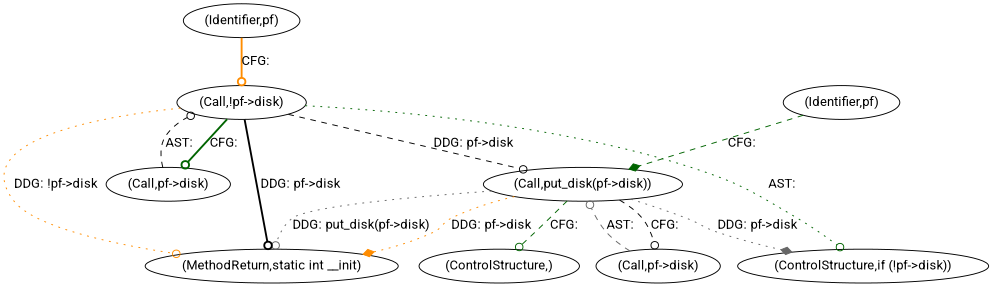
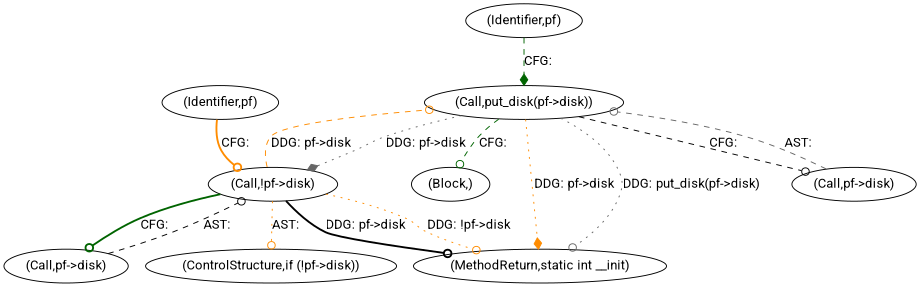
edge "(Call,!pf->disk)" -> "(ControlStructure,if (!pf->disk))": color darkgreen -> darkorange
edge "(Call,!pf->disk)" -> "(Call,put_disk(pf->disk))": color black -> darkorange
edge "(Call,put_disk(pf->disk))" -> "(ControlStructure,if (!pf->disk))": now "(Call,put_disk(pf->disk))" -> "(Call,!pf->disk)"
node "(ControlStructure,)": label "(ControlStructure,)" -> "(Block,)"
